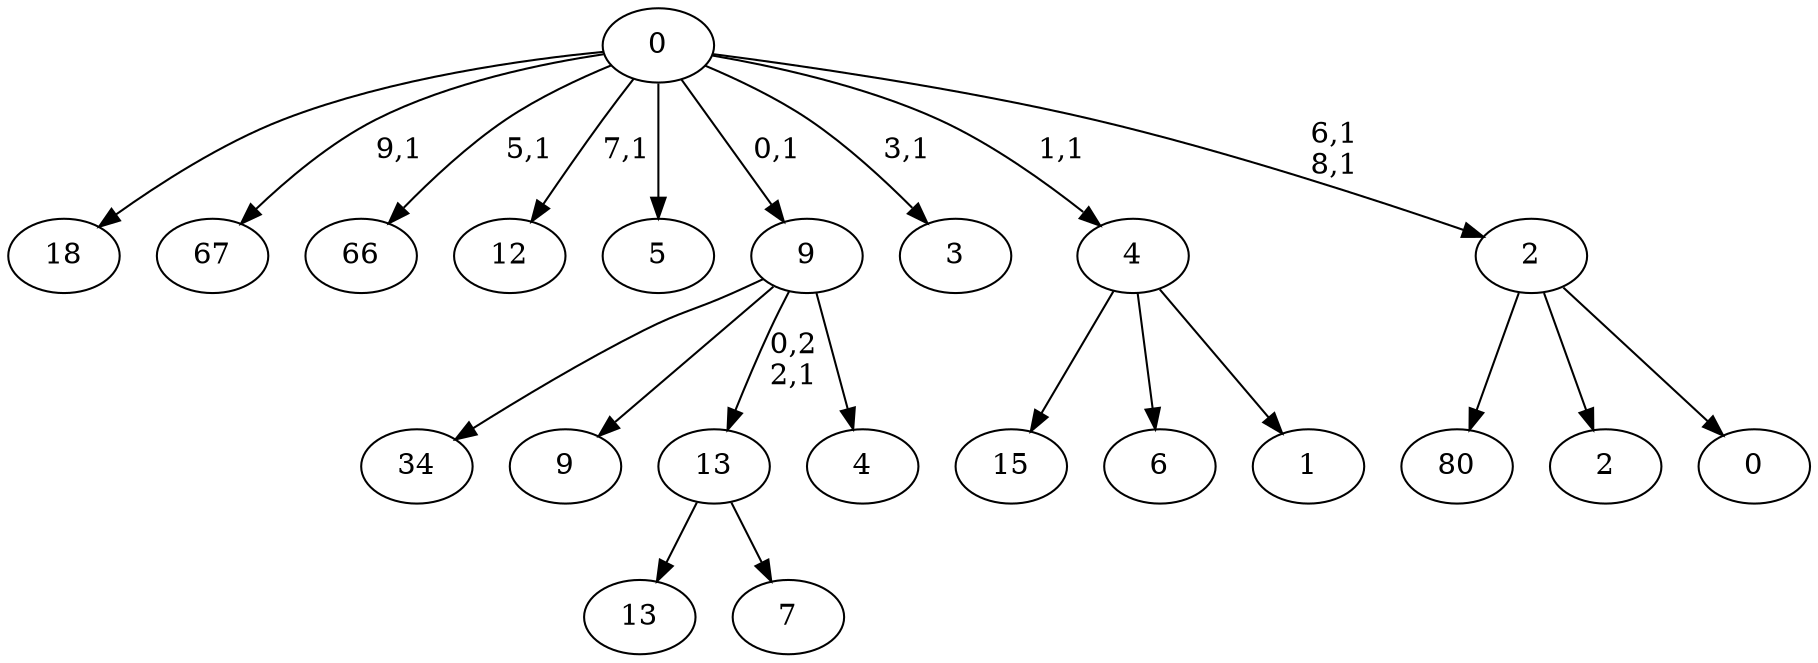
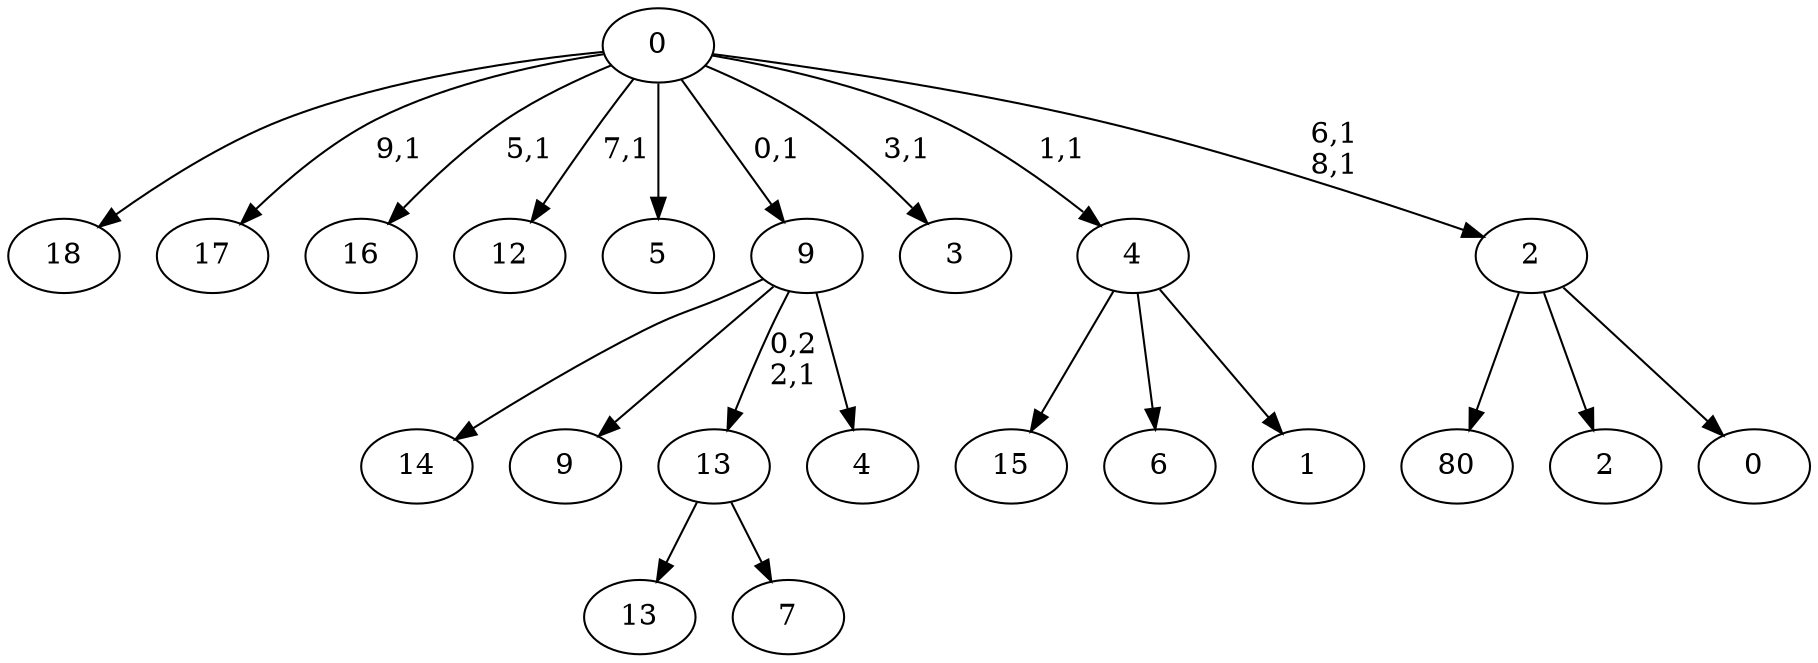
node "67": label "67" -> "17"
node "66": label "66" -> "16"
node "34": label "34" -> "14"
